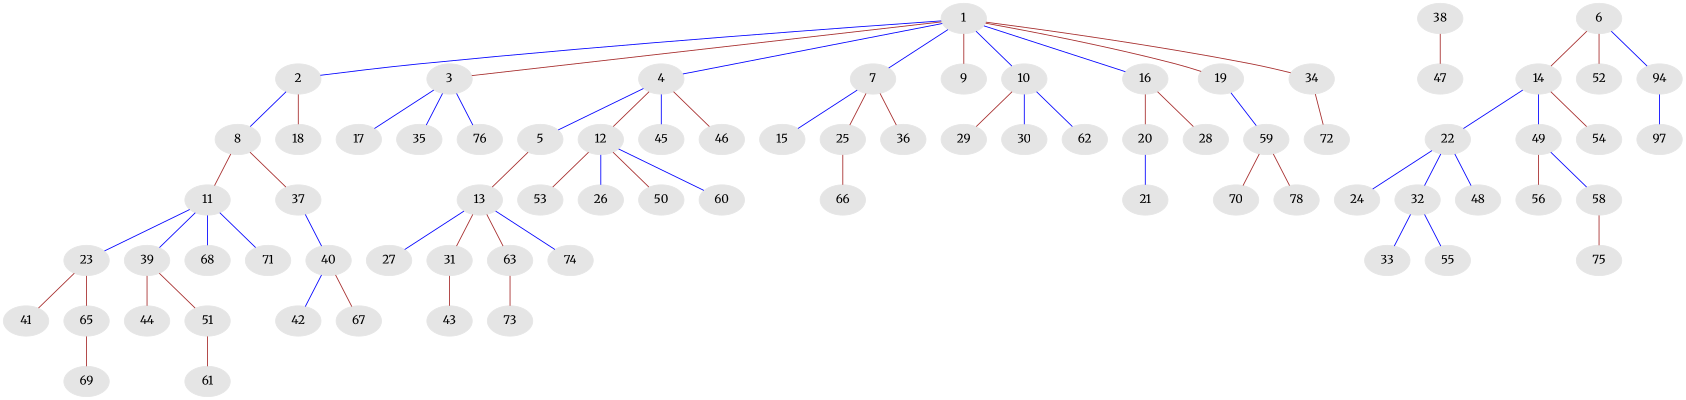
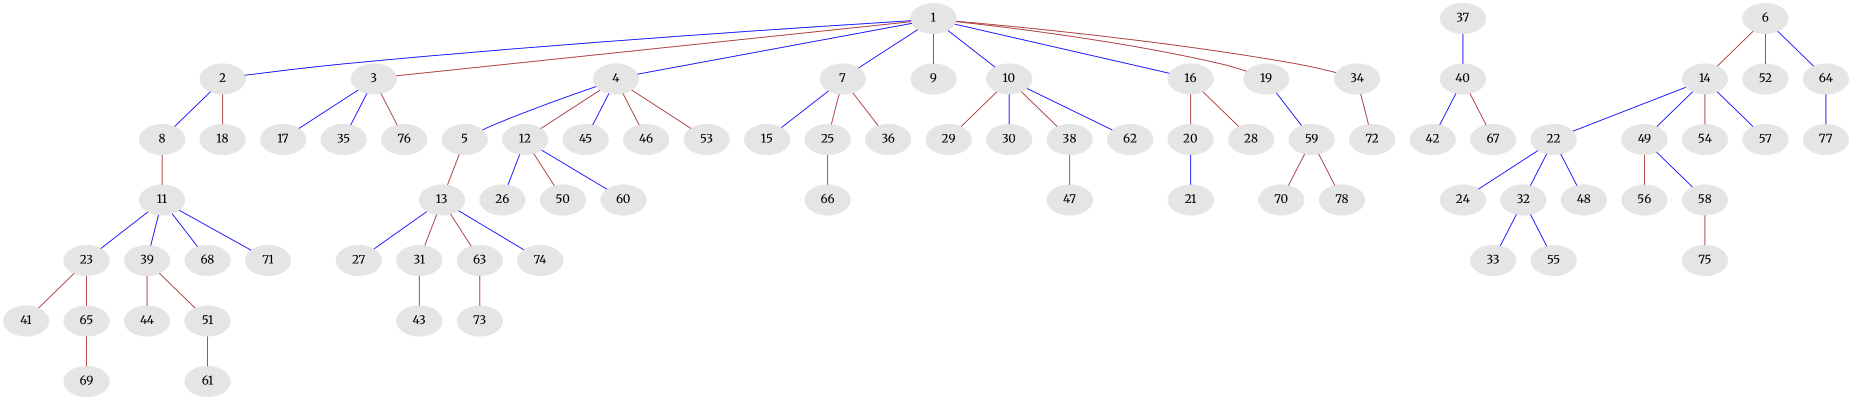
node "94": label "94" -> "64"
edge "3" -- "76": color blue -> brown
edge "10" -- "38": added
node "97": label "97" -> "77"
node "57": added
edge "8" -- "37": removed
edge "12" -- "53": now "4" -- "53"
